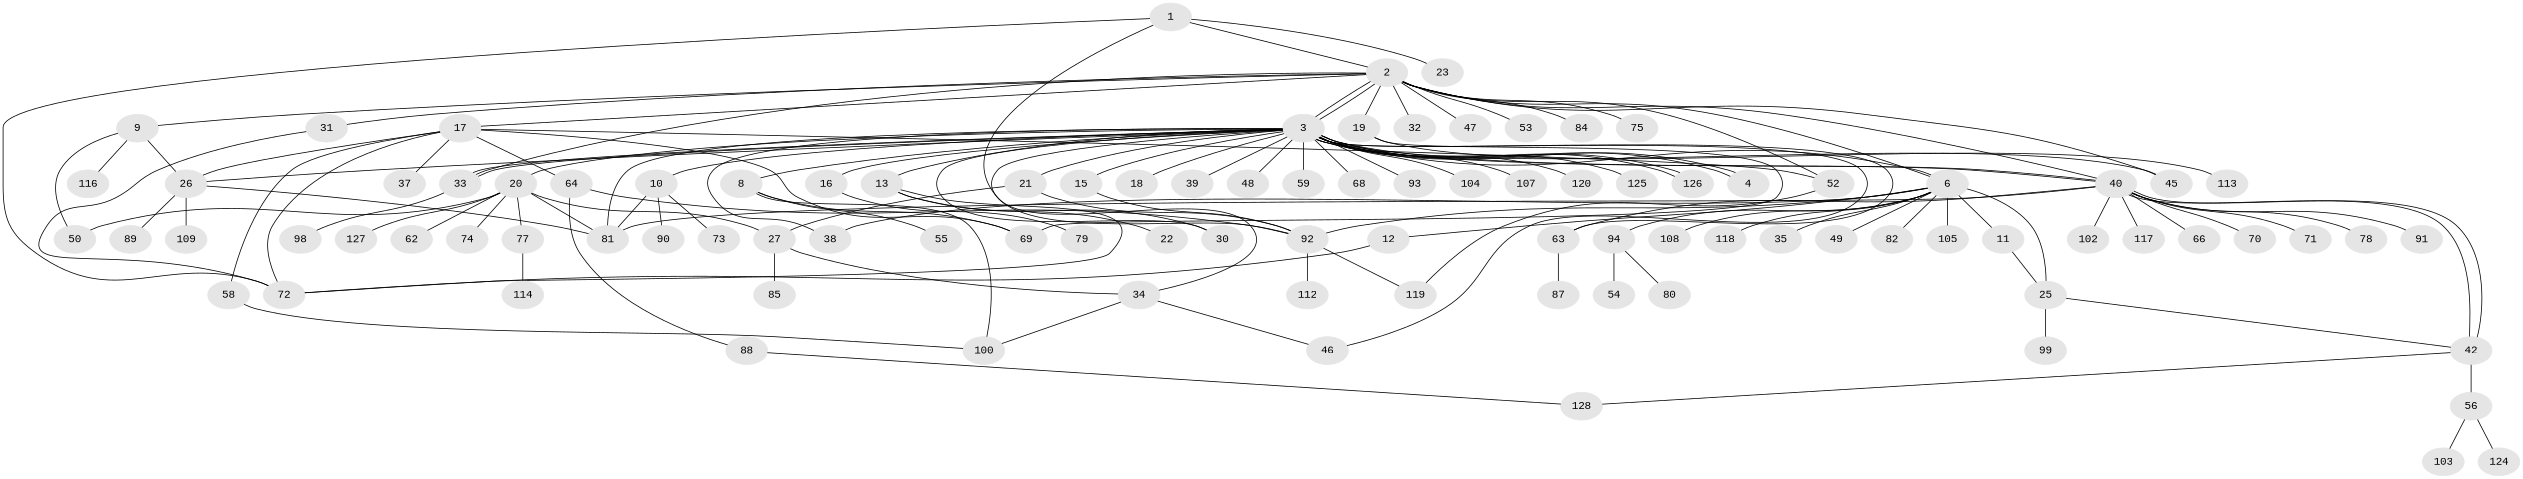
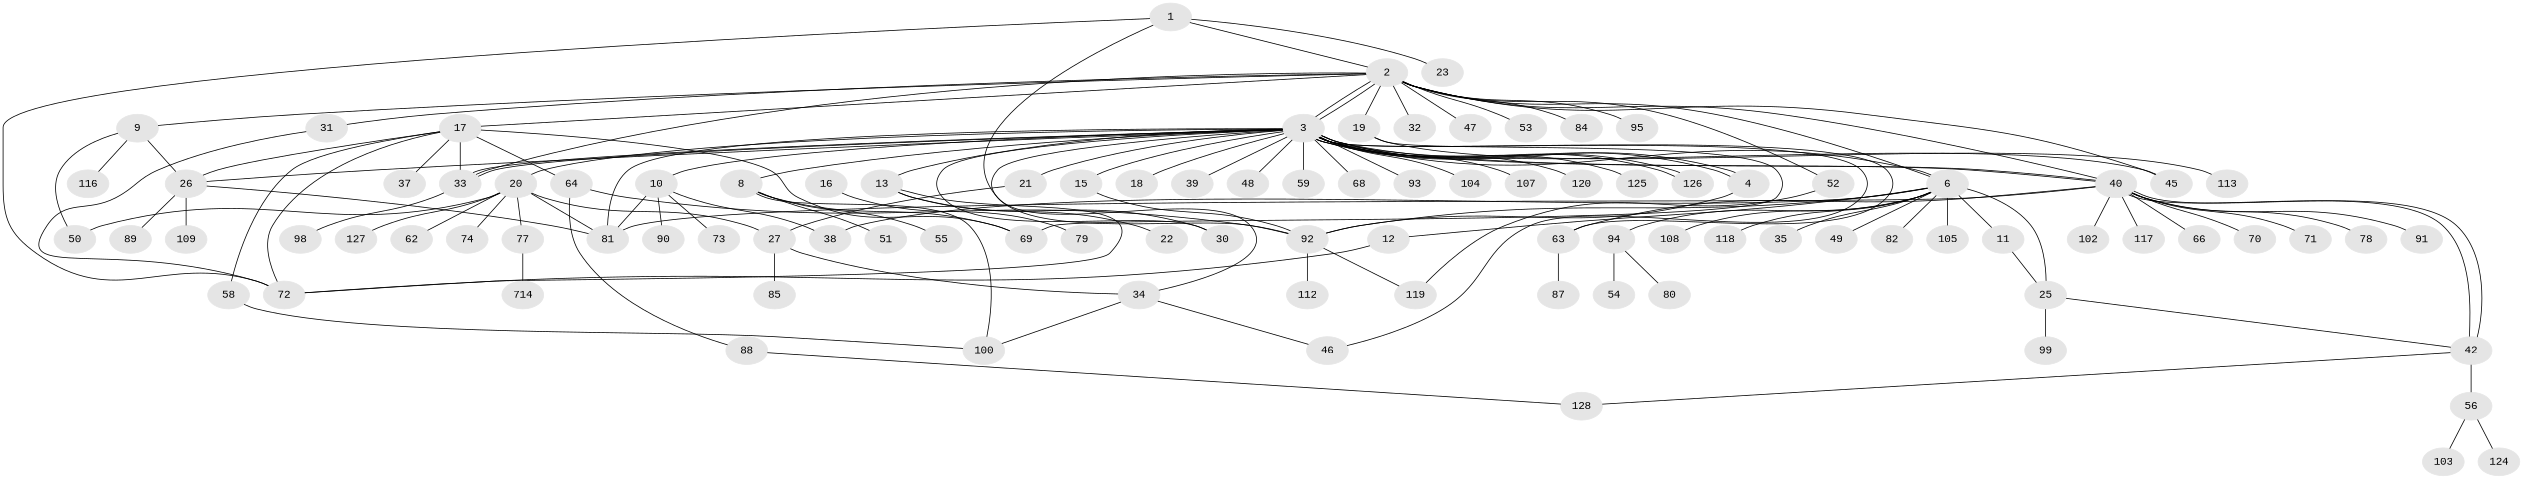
node "75": label "75" -> "95"
edge "3" -- "38": now "10" -- "38"
edge "3" -- "16": removed
edge "17" -- "52": now "17" -- "33"
edge "21" -- "92": now "4" -- "92"
node "51": added
node "114": label "114" -> "714"
